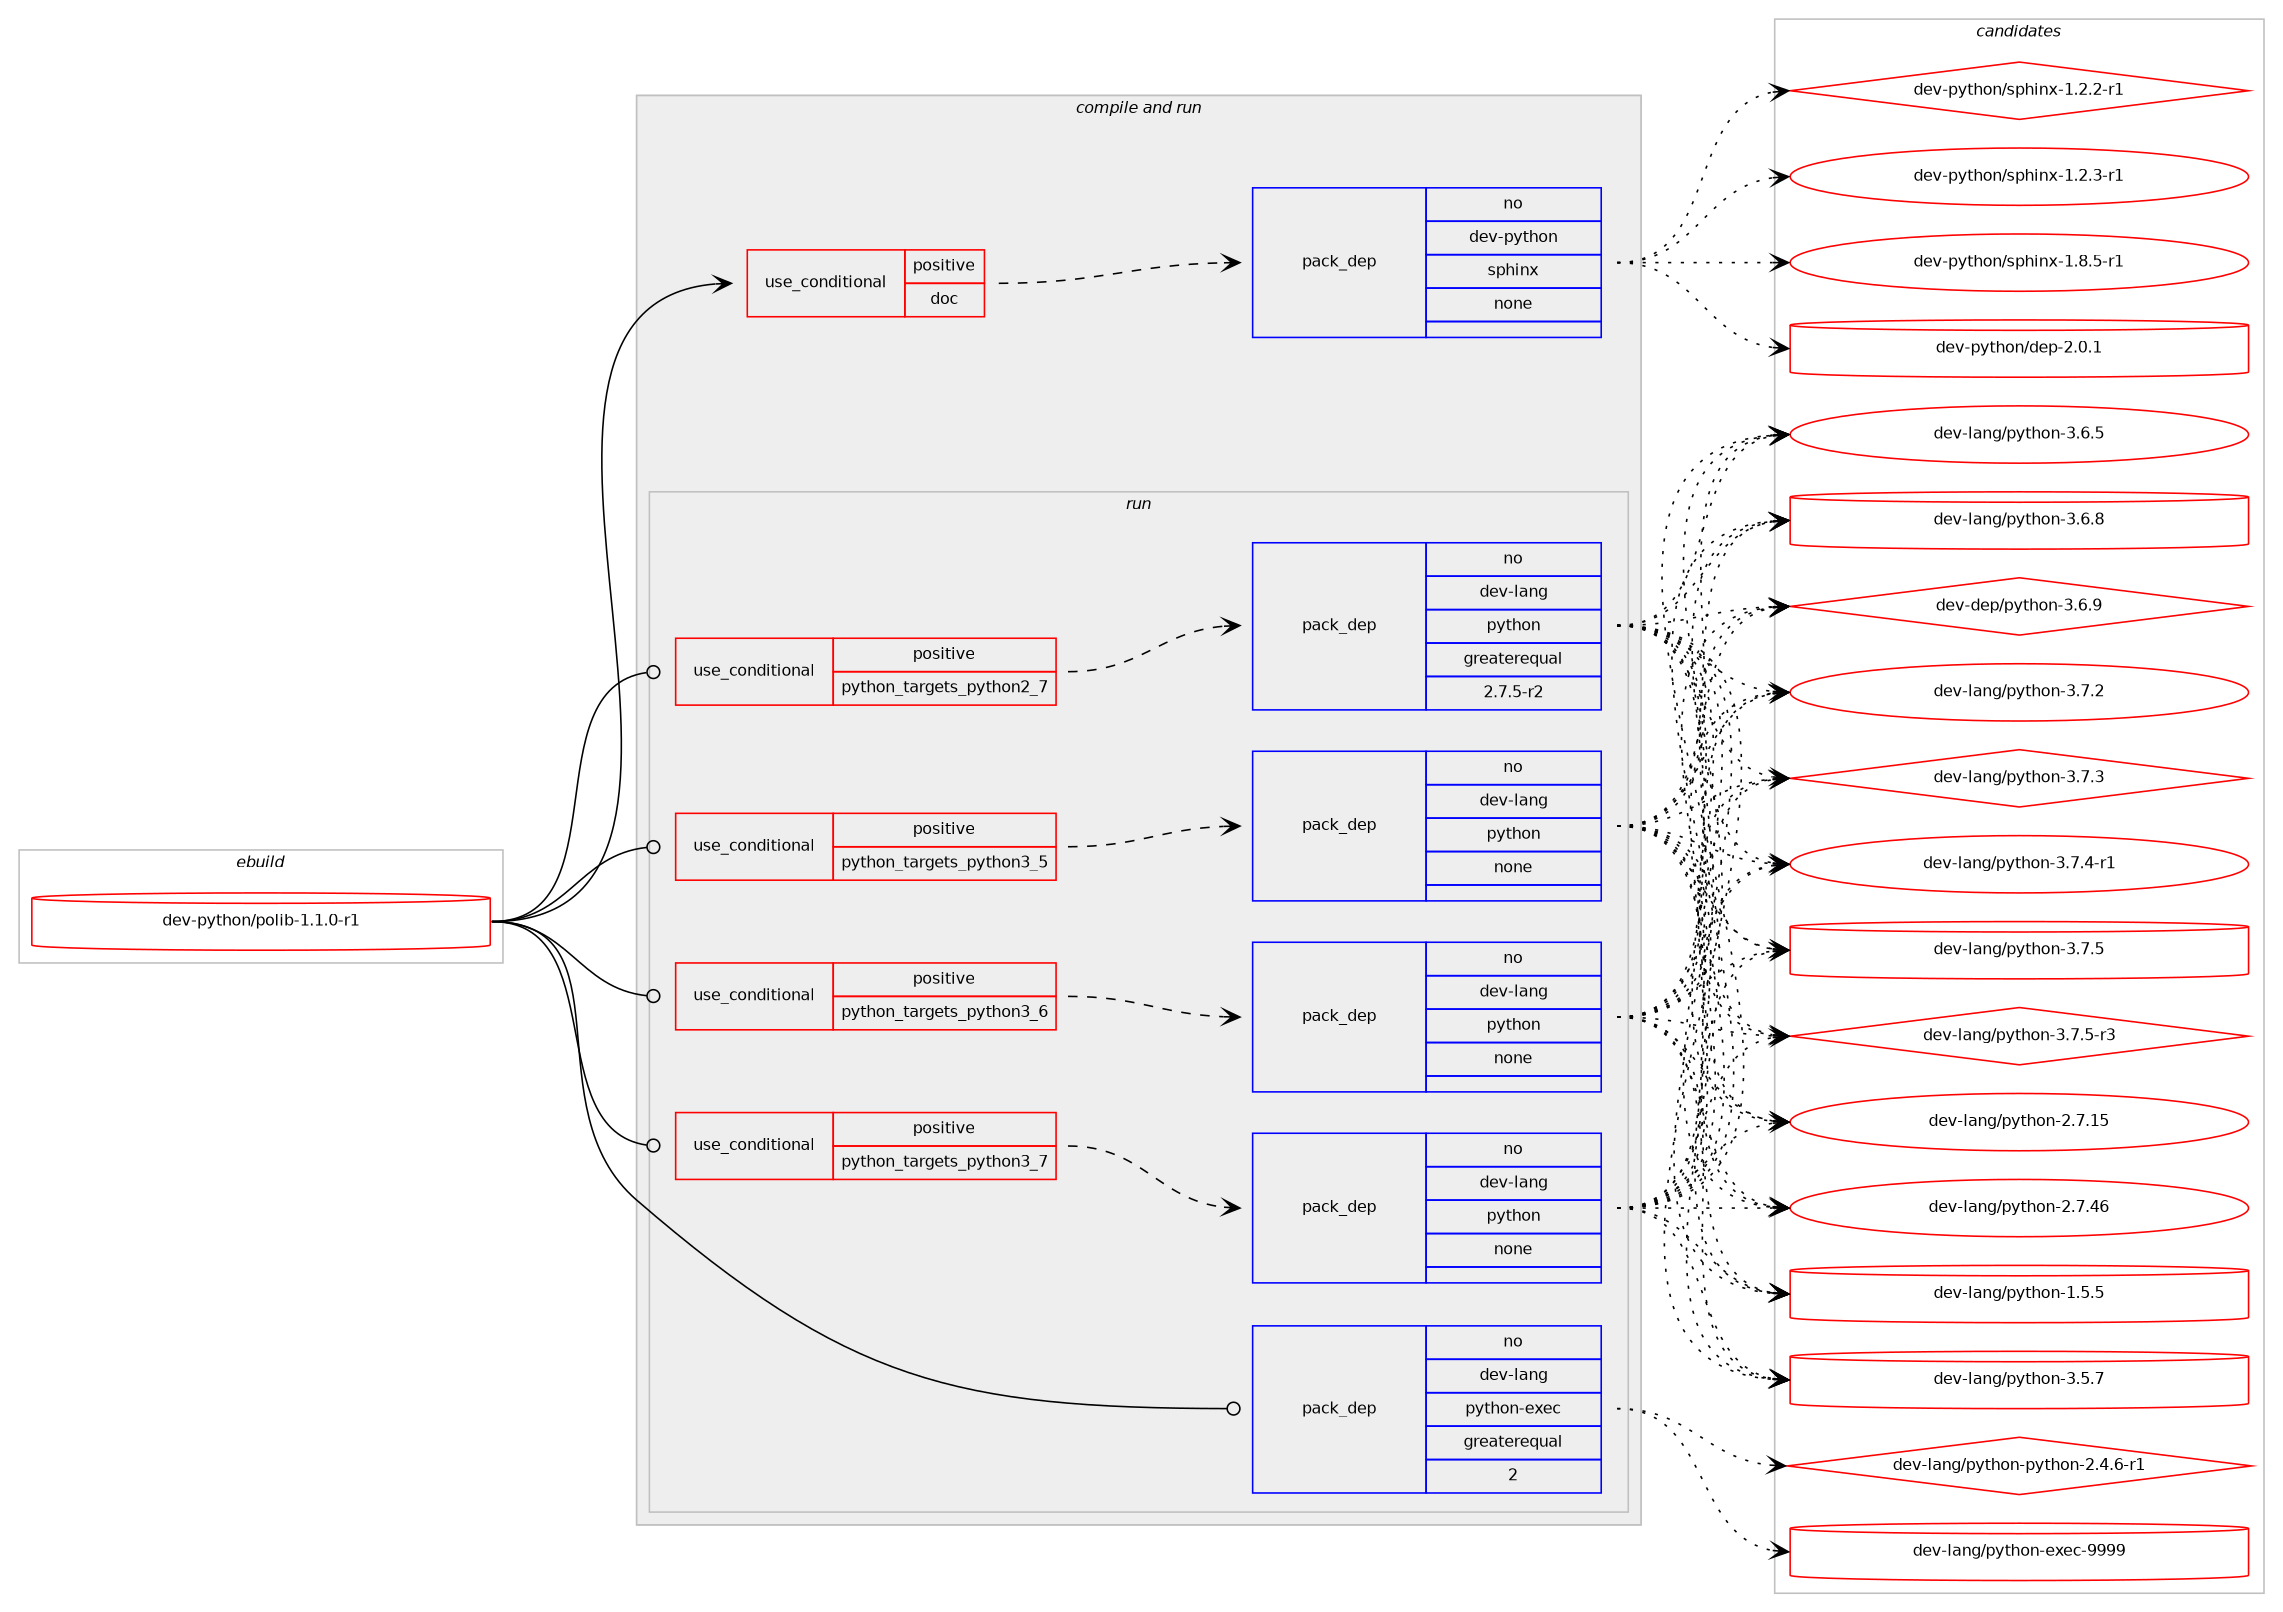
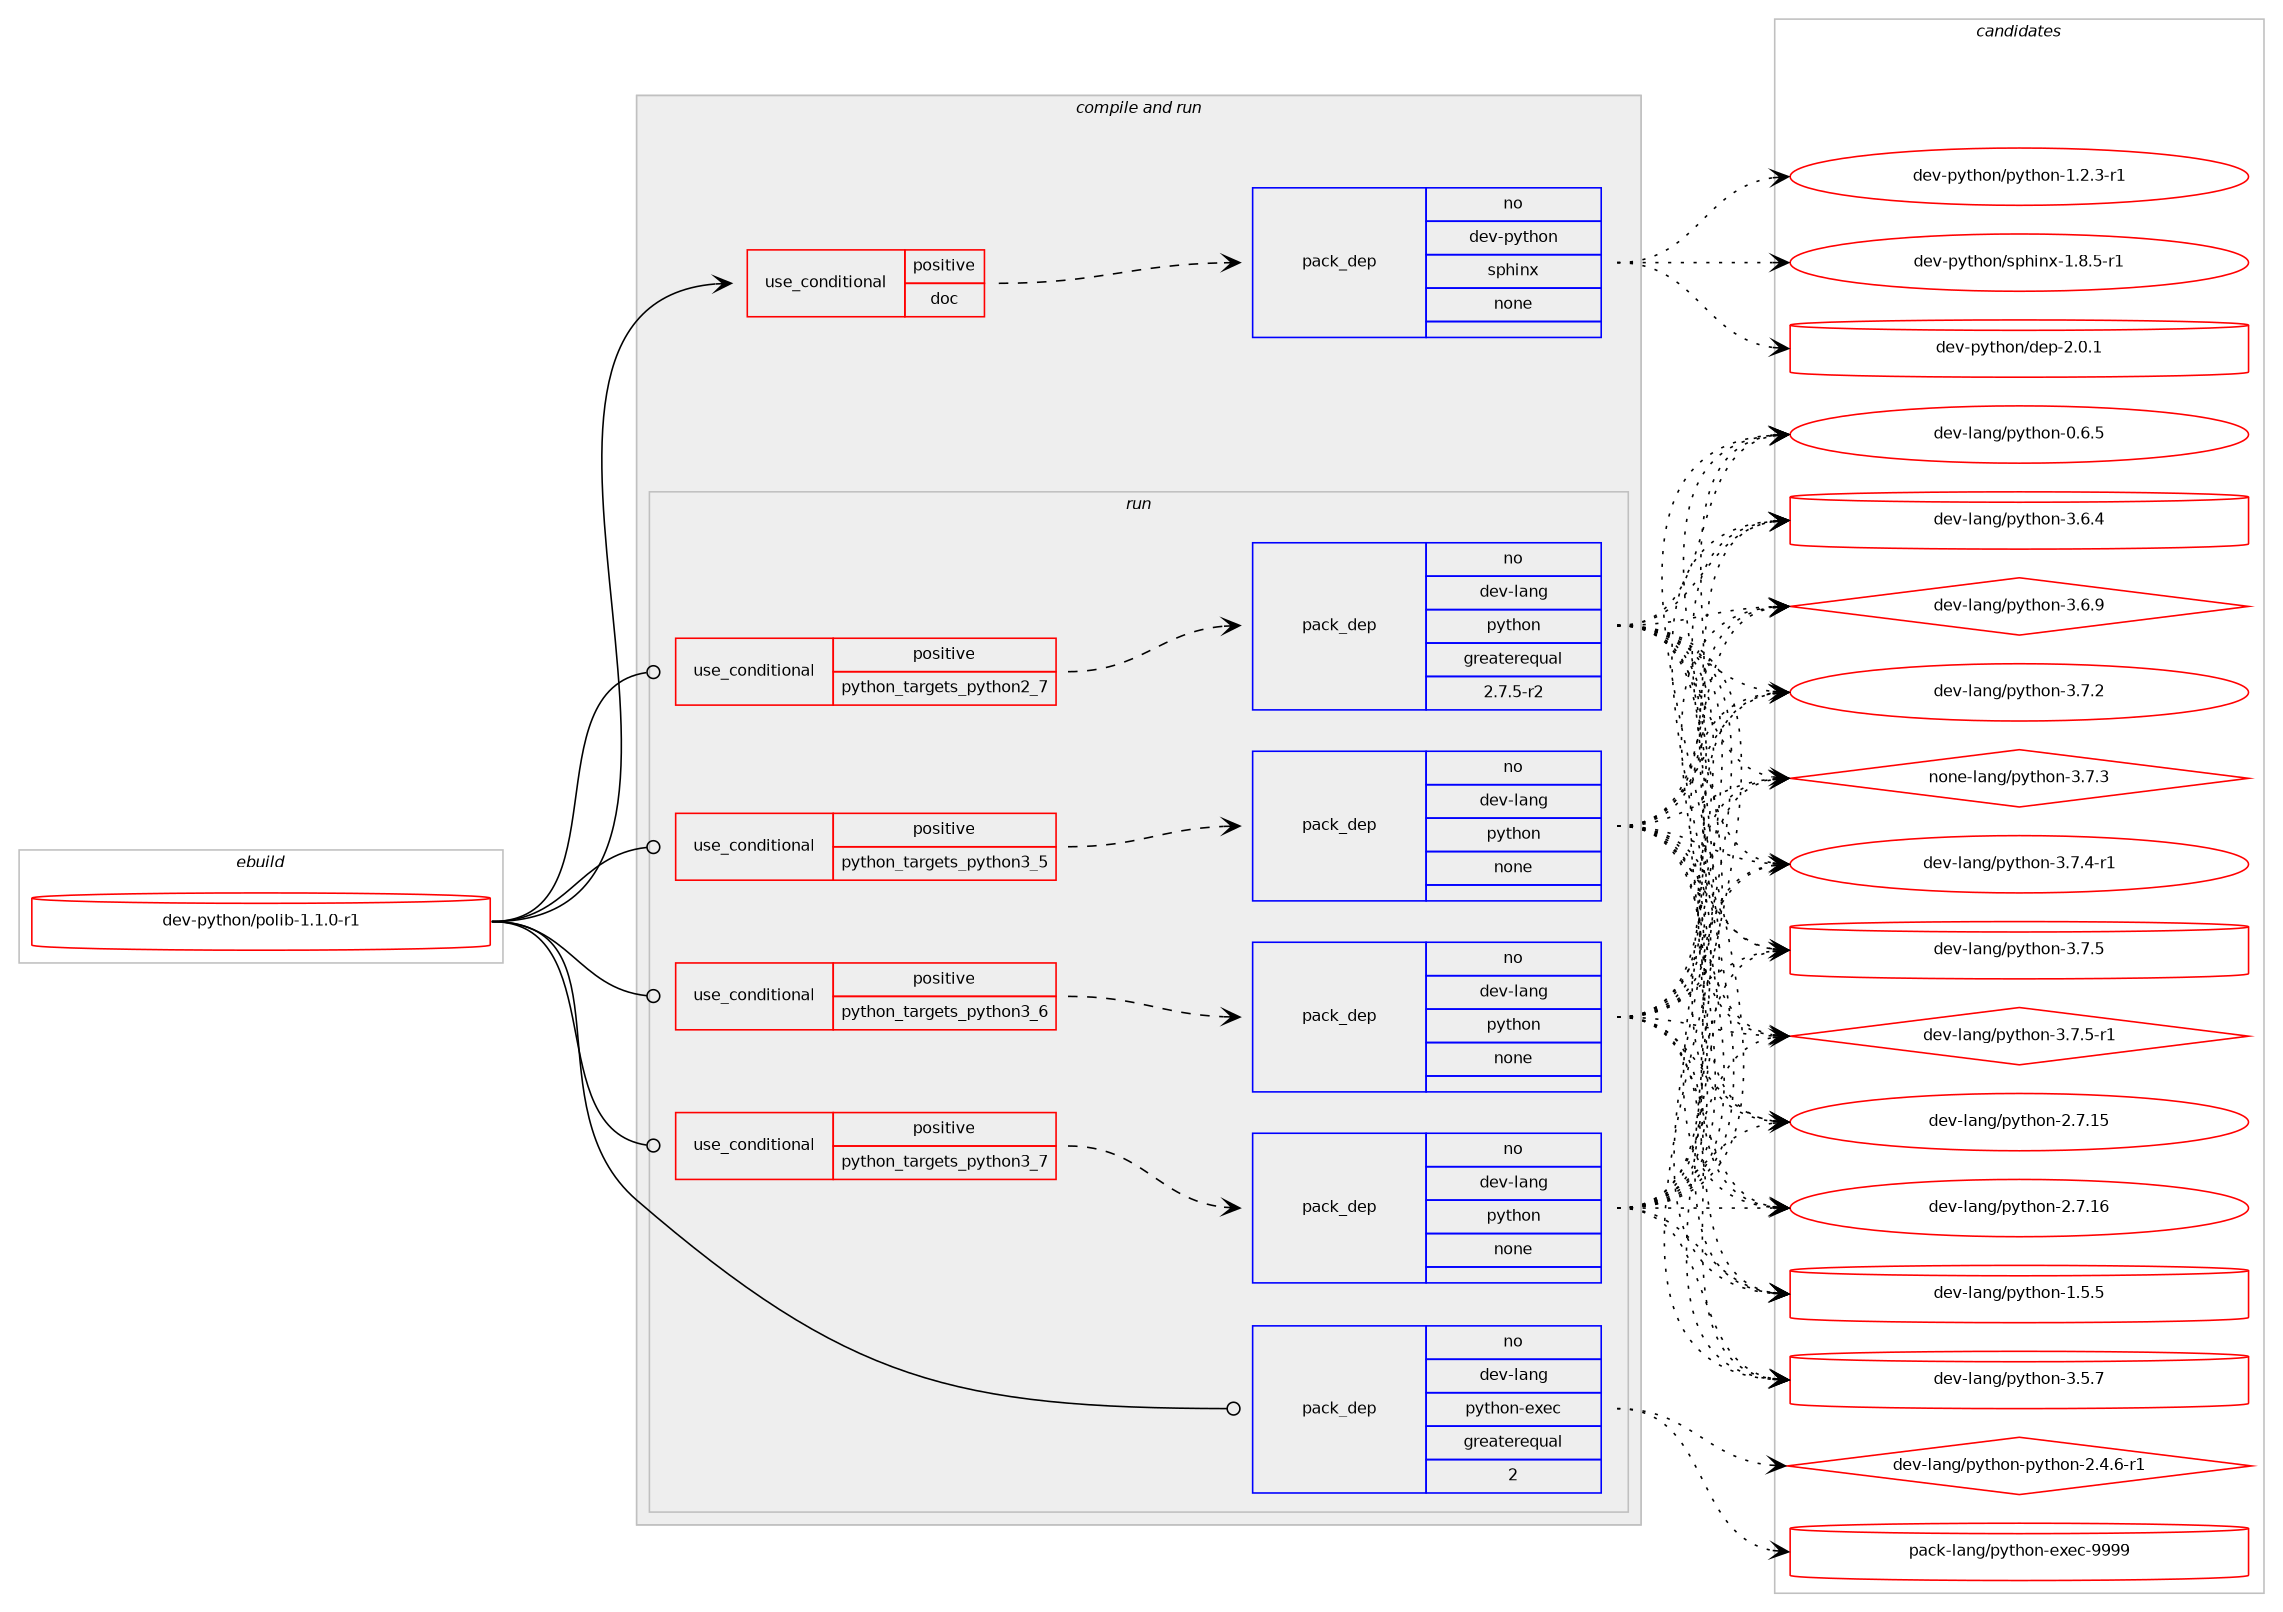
node "dev-python/sphinx-1.2.2-r1": removed
node "dev-python/sphinx-1.2.3-r1": label "dev-python/sphinx-1.2.3-r1" -> "dev-python/python-1.2.3-r1"
node "dev-lang/python-3.6.5": label "dev-lang/python-3.6.5" -> "dev-lang/python-0.6.5"
node "dev-lang/python-3.6.8": label "dev-lang/python-3.6.8" -> "dev-lang/python-3.6.4"
node "dev-dep/python-3.6.9": label "dev-dep/python-3.6.9" -> "dev-lang/python-3.6.9"
node "dev-lang/python-3.7.3": label "dev-lang/python-3.7.3" -> "none-lang/python-3.7.3"
node "dev-lang/python-3.7.5-r3": label "dev-lang/python-3.7.5-r3" -> "dev-lang/python-3.7.5-r1"
node "dev-lang/python-2.7.46": label "dev-lang/python-2.7.46" -> "dev-lang/python-2.7.16"
node "dev-lang/python-exec-9999": label "dev-lang/python-exec-9999" -> "pack-lang/python-exec-9999"
